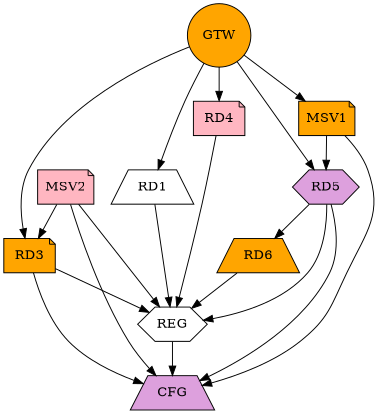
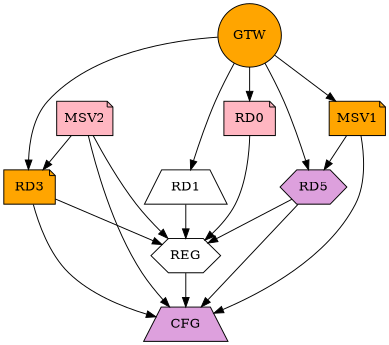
node "RD4": label "RD4" -> "RD0"
node "RD6": removed
